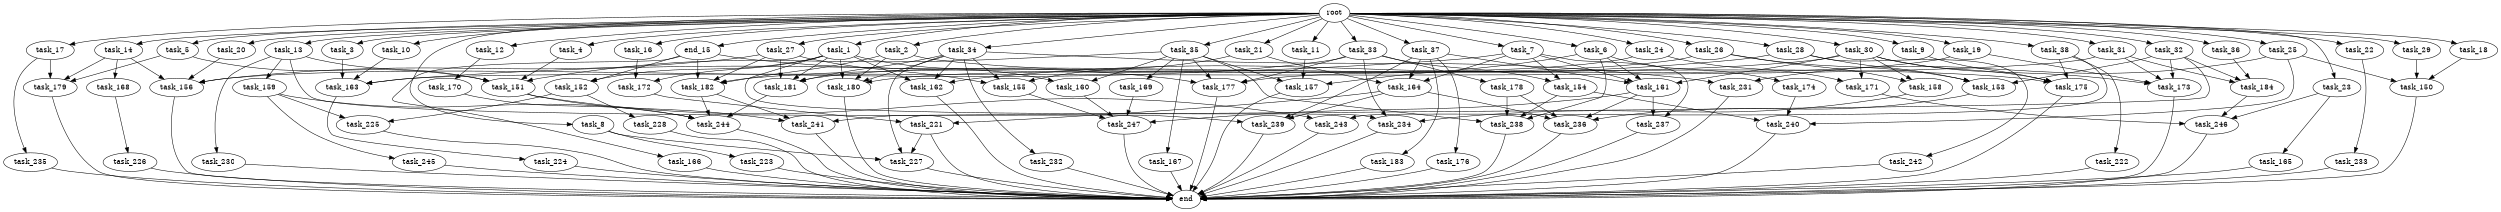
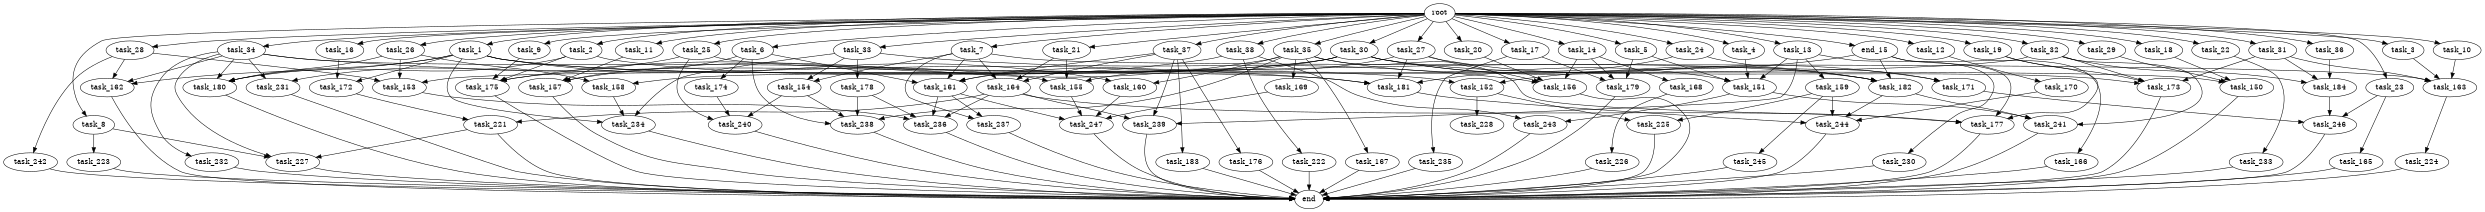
edge "task_33" -> "task_177": now "task_164" -> "task_177"
edge "task_228" -> "end": removed
